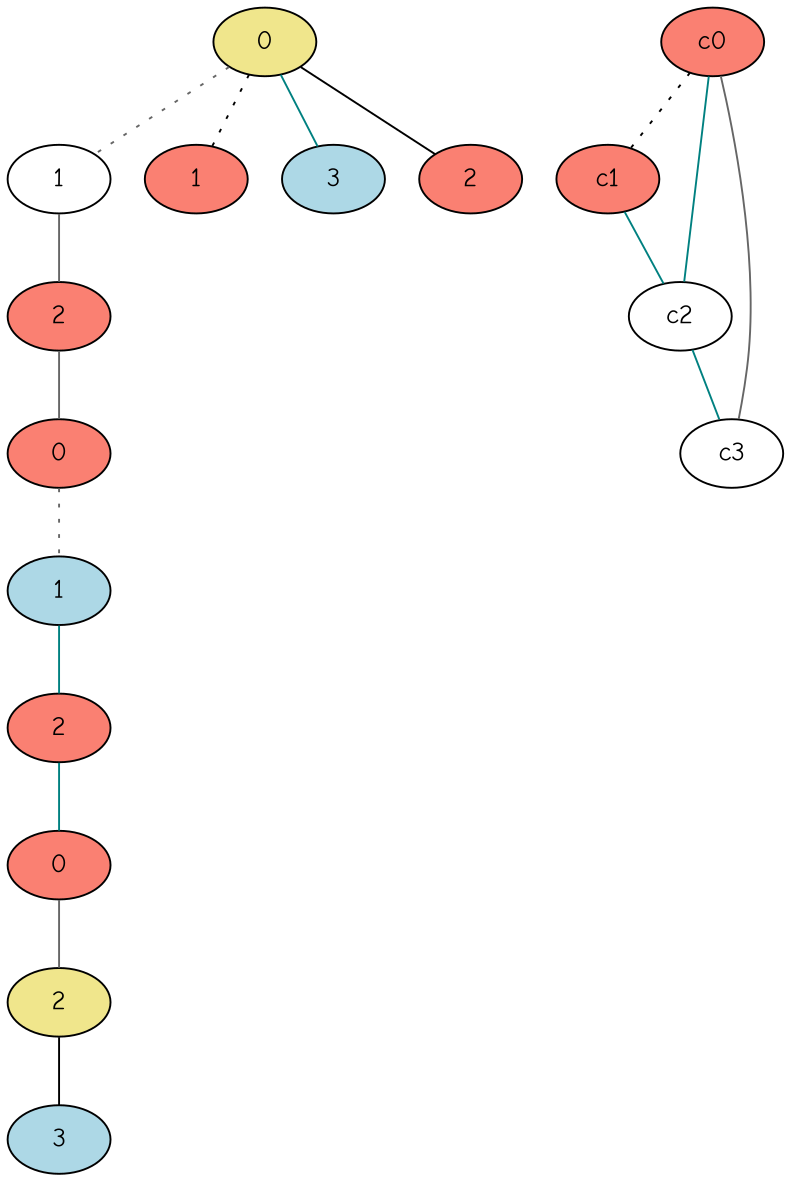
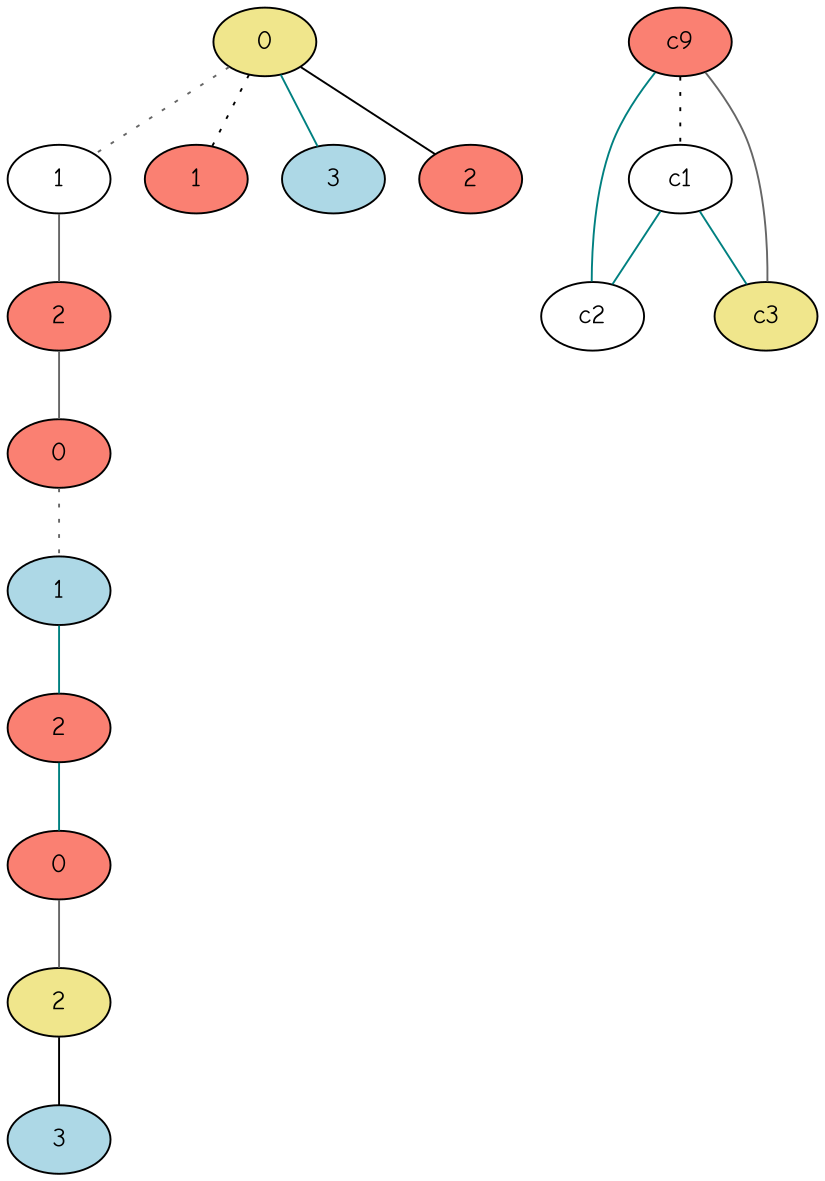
node "c0": label "c0" -> "c9"
node "c1": fillcolor salmon -> white
edge "c2" -- "c3": now "c1" -- "c3"
node "c3": fillcolor white -> khaki
